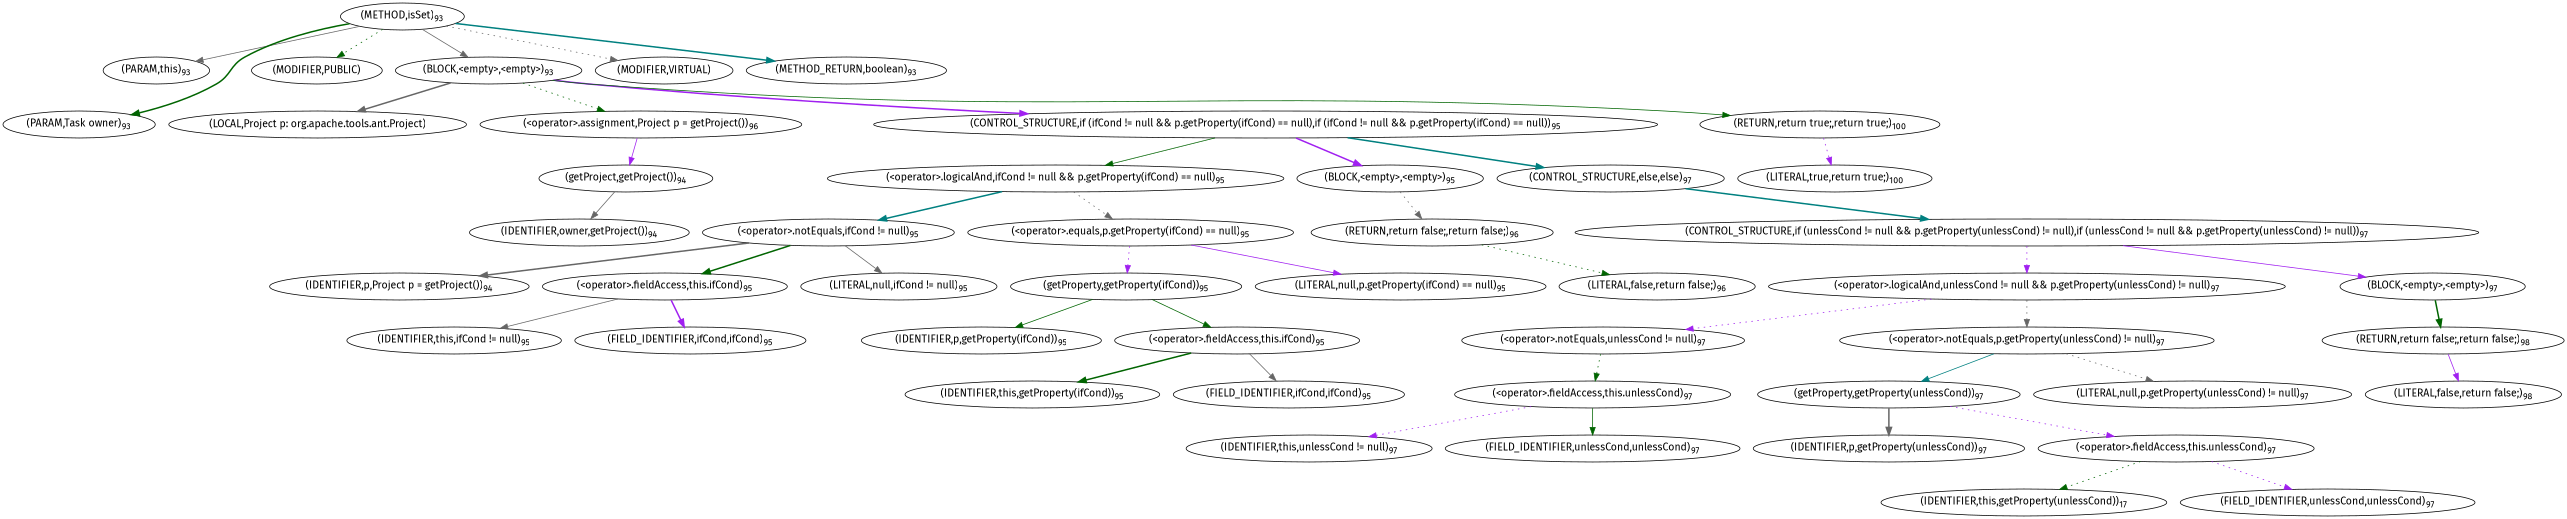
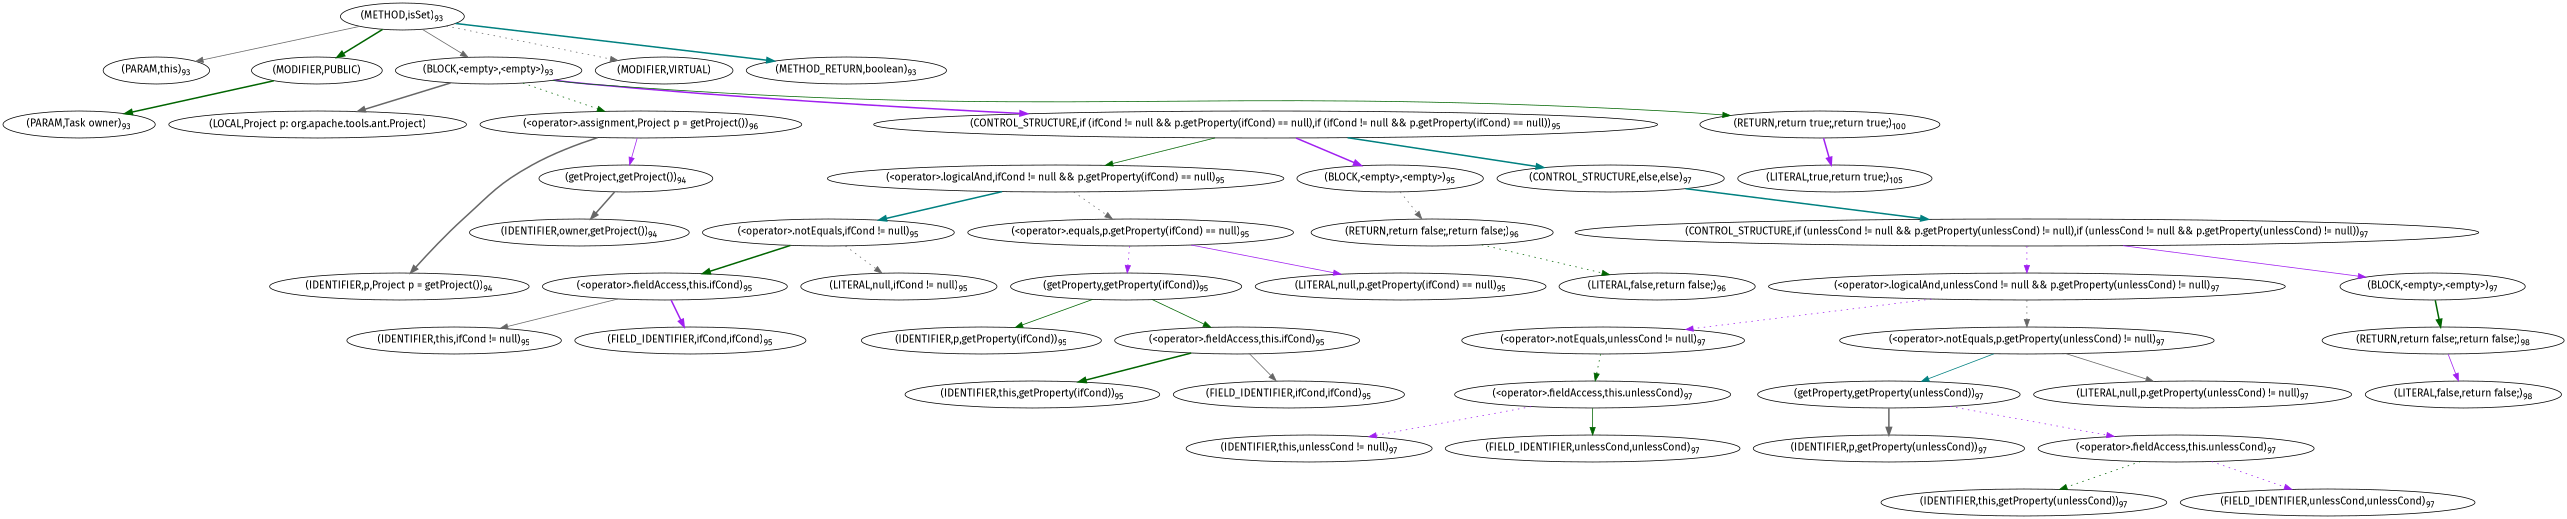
edge "(METHOD,isSet)" -> "(MODIFIER,PUBLIC)": style dotted -> bold
edge "(METHOD,isSet)" -> "(PARAM,Task owner)": now "(MODIFIER,PUBLIC)" -> "(PARAM,Task owner)"
edge "(RETURN,return true;,return true;)" -> "(LITERAL,true,return true;)": style dotted -> bold
node "(LITERAL,true,return true;)": text "100" -> "105"
edge "(getProject,getProject())" -> "(IDENTIFIER,owner,getProject())": style solid -> bold
edge "(<operator>.notEquals,ifCond != null)" -> "(LITERAL,null,ifCond != null)": style solid -> dotted
edge "(<operator>.notEquals,ifCond != null)" -> "(IDENTIFIER,p,Project p = getProject())": now "(<operator>.assignment,Project p = getProject())" -> "(IDENTIFIER,p,Project p = getProject())"
edge "(<operator>.notEquals,p.getProperty(unlessCond) != null)" -> "(LITERAL,null,p.getProperty(unlessCond) != null)": style dotted -> solid
node "(IDENTIFIER,this,getProperty(unlessCond))": text "17" -> "97"
